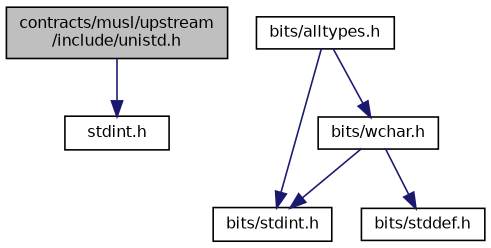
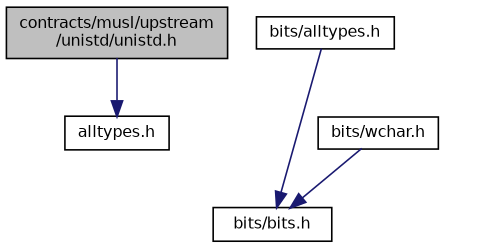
node "contracts/musl/upstream /include/unistd.h": label "contracts/musl/upstream /include/unistd.h" -> "contracts/musl/upstream /unistd/unistd.h"
edge "bits/alltypes.h" -> "bits/wchar.h": removed
node "stdint.h": label "stdint.h" -> "alltypes.h"
node "bits/stdint.h": label "bits/stdint.h" -> "bits/bits.h"
node "bits/stddef.h": removed
